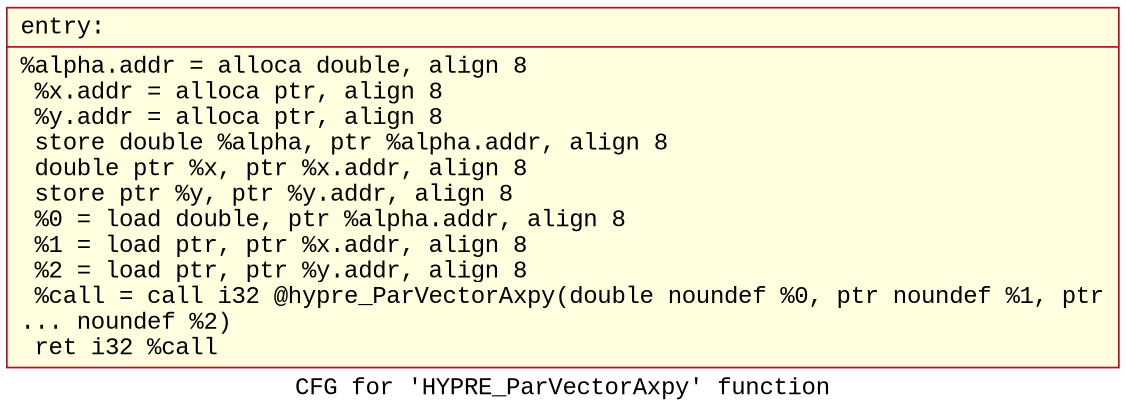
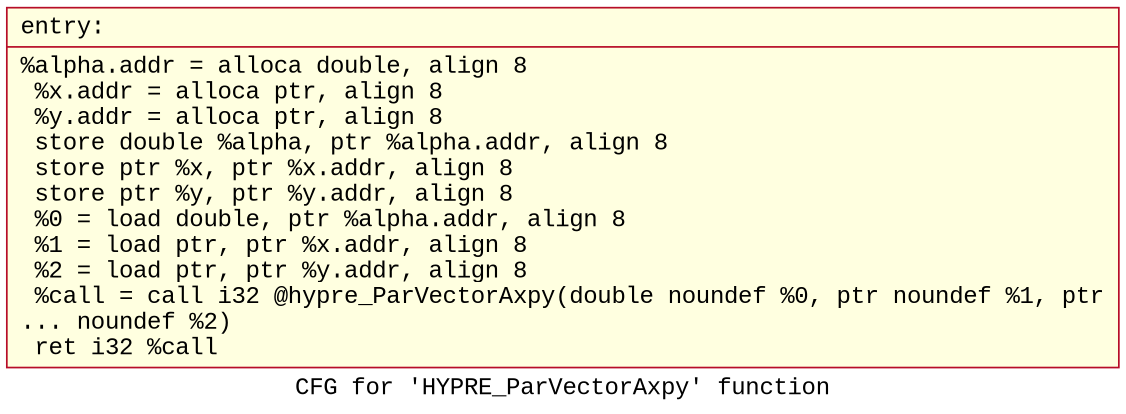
node "entry:": text "double ptr %x, ptr %x.addr, align 8" -> "store ptr %x, ptr %x.addr, align 8"
